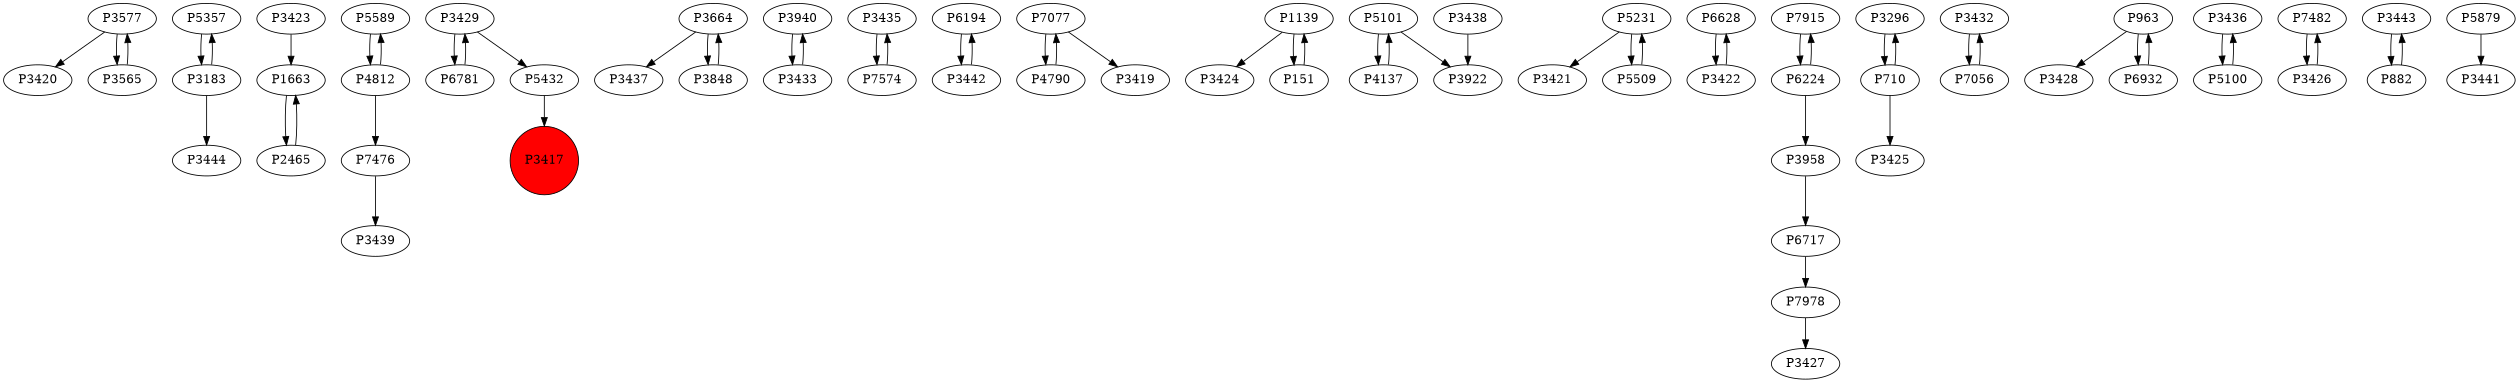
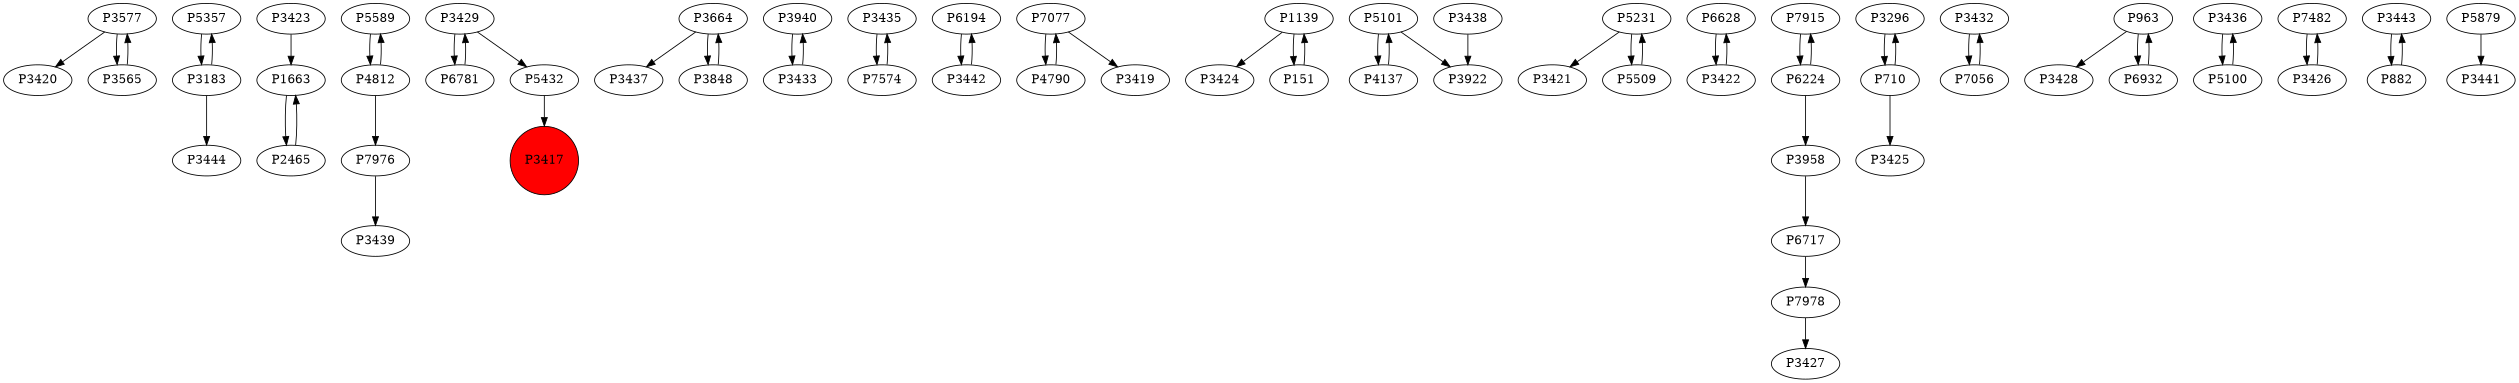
node "P7476": label "P7476" -> "P7976"
